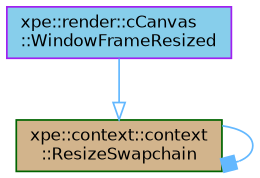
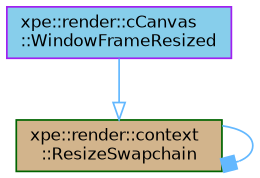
node "xpe::context::context ::ResizeSwapchain": label "xpe::context::context ::ResizeSwapchain" -> "xpe::render::context ::ResizeSwapchain"
